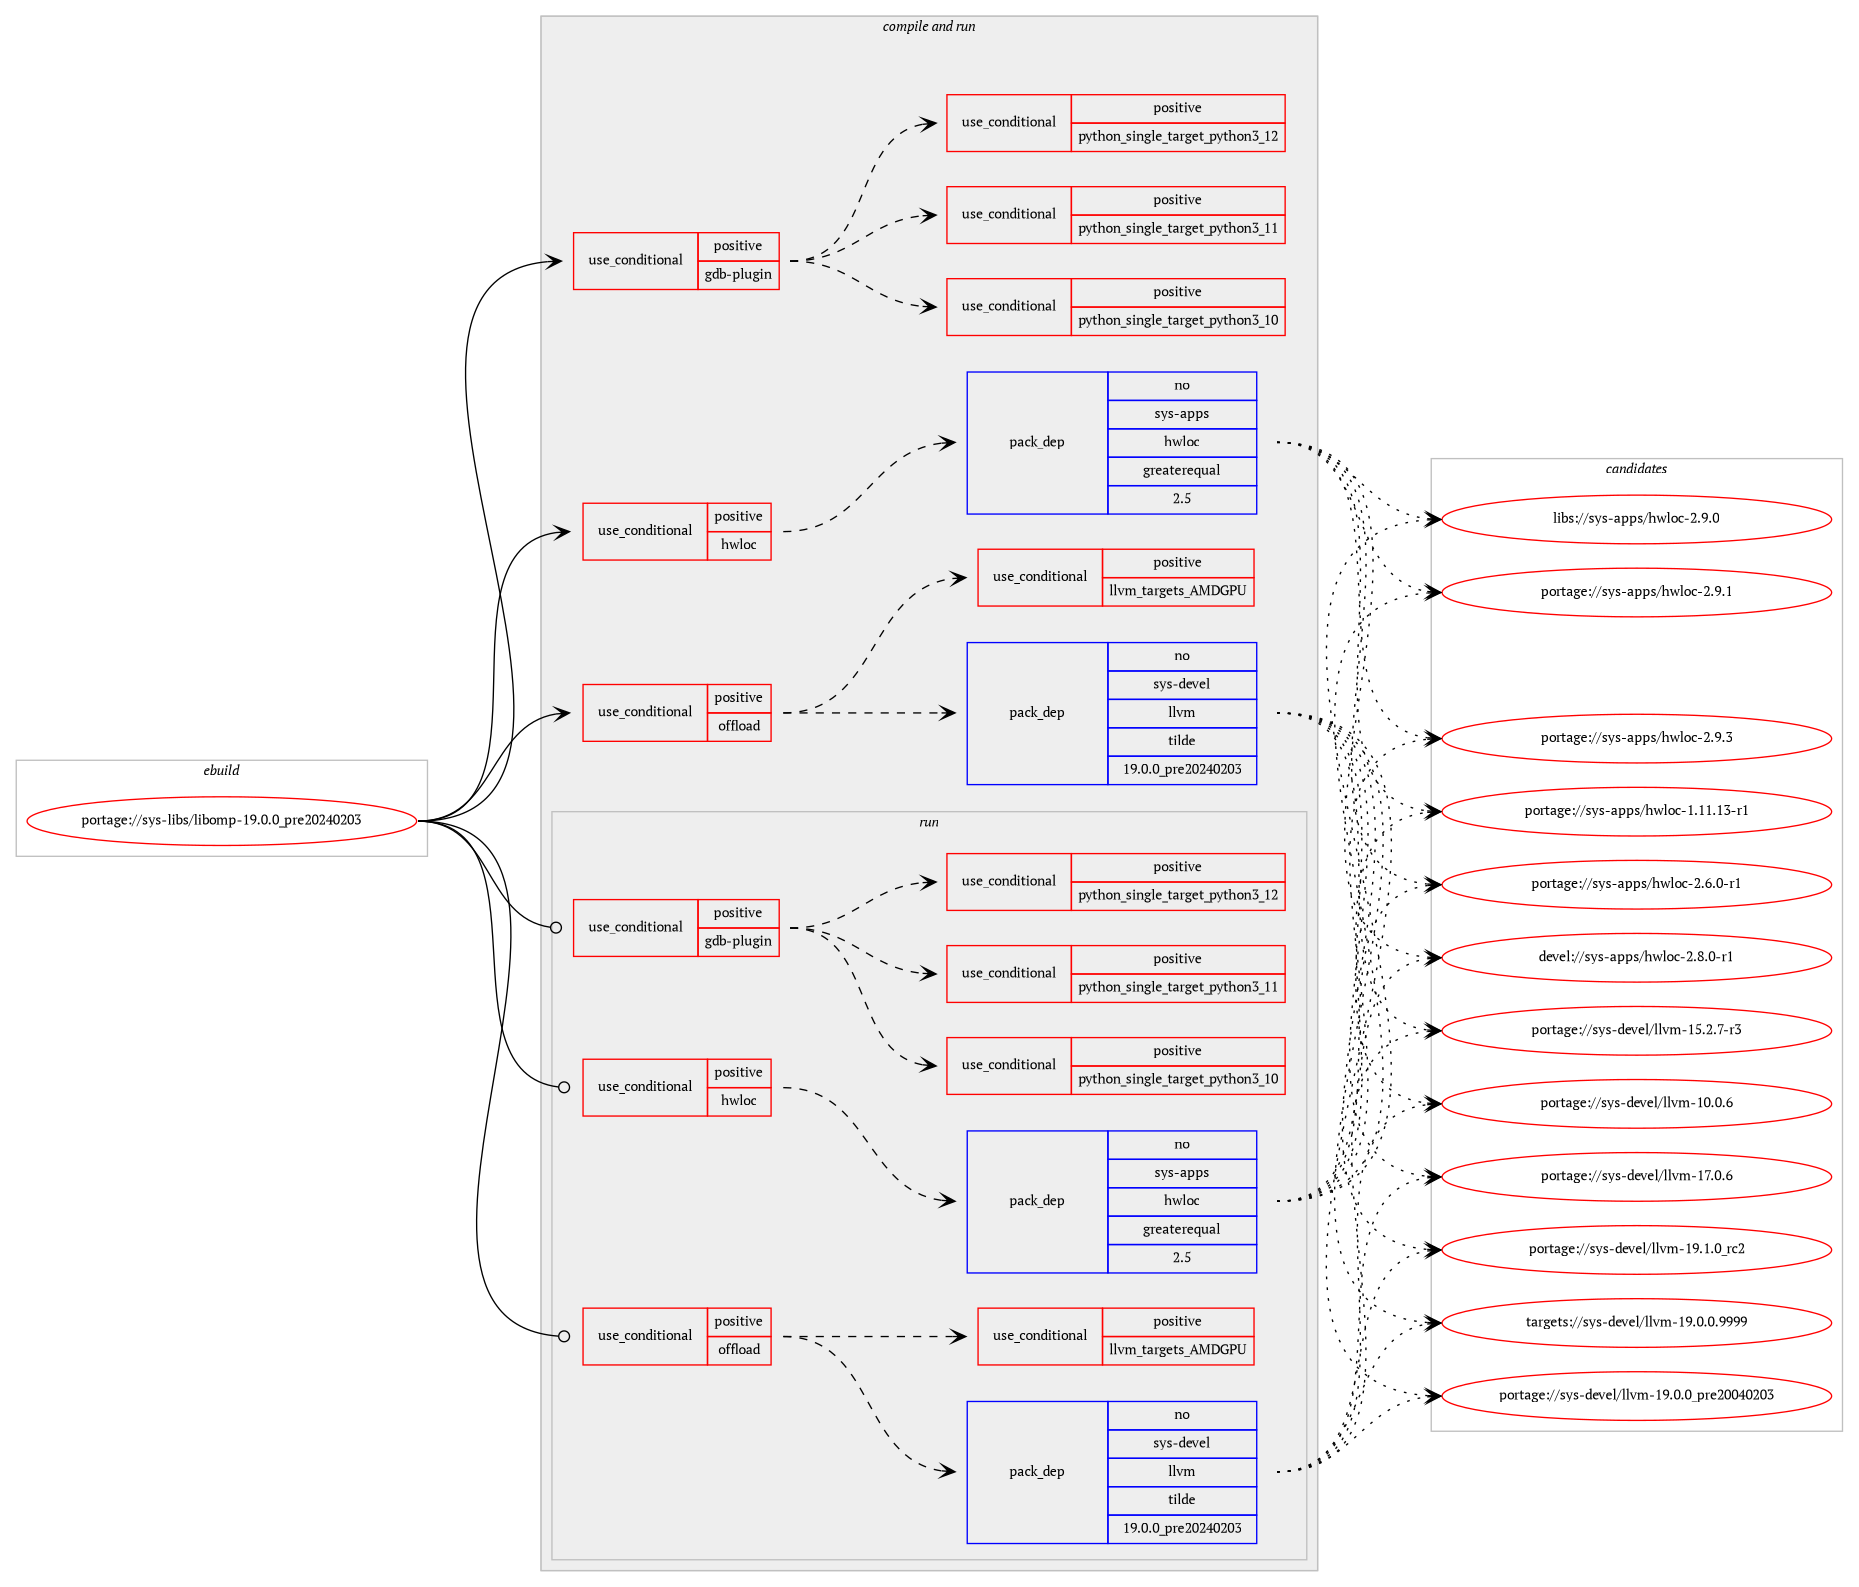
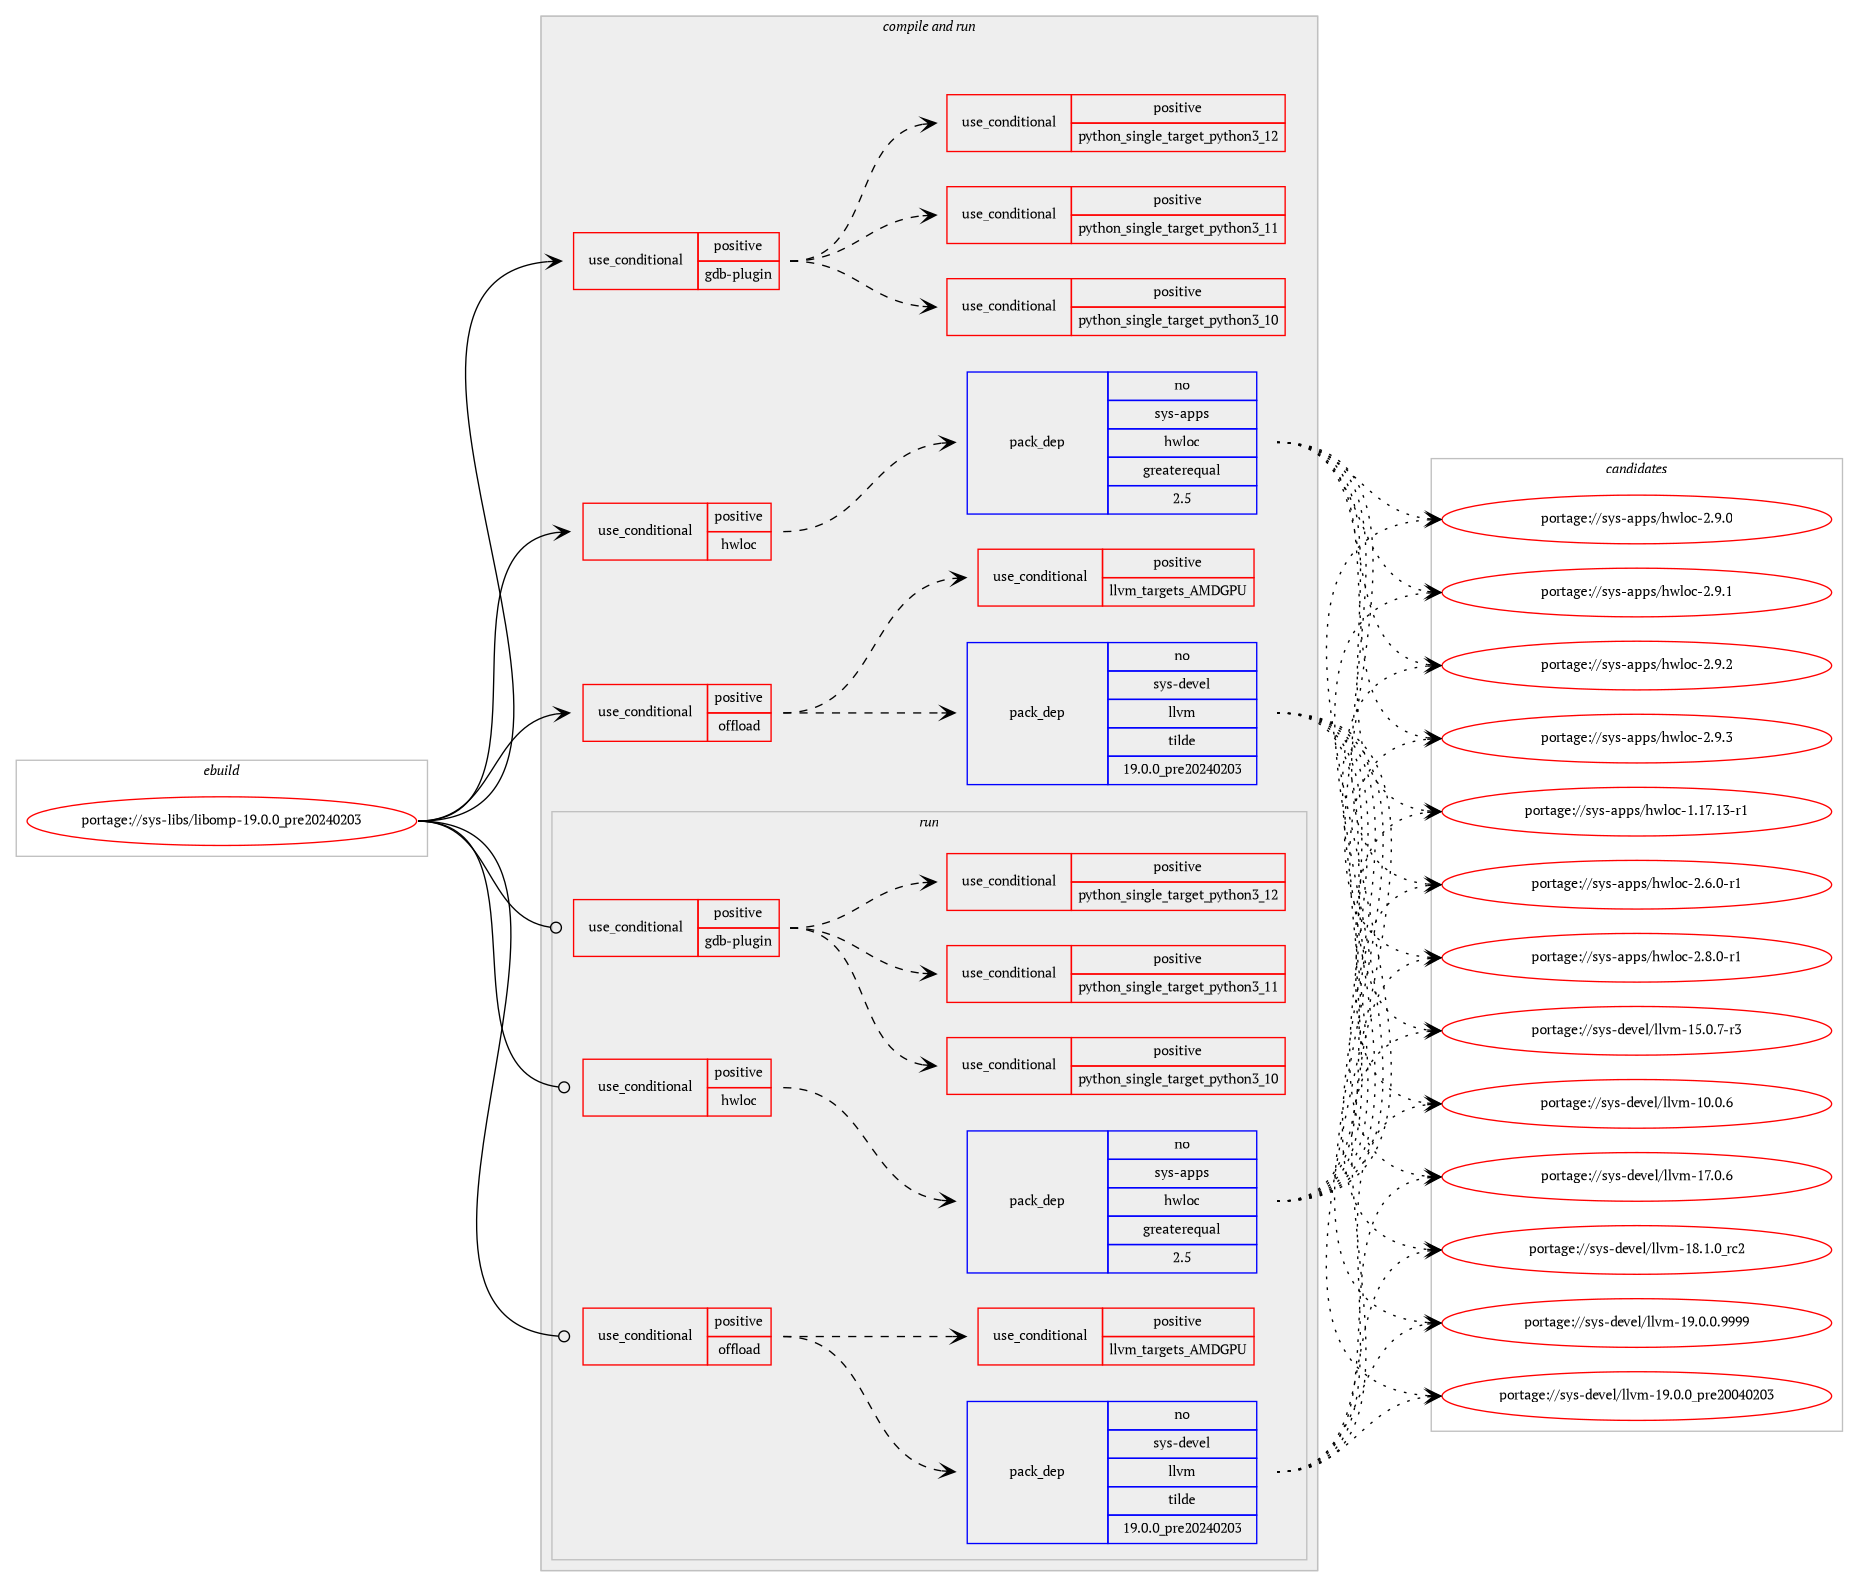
node "libs://sys-apps/hwloc-2.9.0": label "libs://sys-apps/hwloc-2.9.0" -> "portage://sys-apps/hwloc-2.9.0"
node "portage://sys-apps/hwloc-2.9.2": added
node "portage://sys-apps/hwloc-1.11.13-r1": label "portage://sys-apps/hwloc-1.11.13-r1" -> "portage://sys-apps/hwloc-1.17.13-r1"
node "devel://sys-apps/hwloc-2.8.0-r1": label "devel://sys-apps/hwloc-2.8.0-r1" -> "portage://sys-apps/hwloc-2.8.0-r1"
node "portage://sys-devel/llvm-15.2.7-r3": label "portage://sys-devel/llvm-15.2.7-r3" -> "portage://sys-devel/llvm-15.0.7-r3"
node "portage://sys-devel/llvm-19.1.0_rc2": label "portage://sys-devel/llvm-19.1.0_rc2" -> "portage://sys-devel/llvm-18.1.0_rc2"
node "targets://sys-devel/llvm-19.0.0.9999": label "targets://sys-devel/llvm-19.0.0.9999" -> "portage://sys-devel/llvm-19.0.0.9999"
